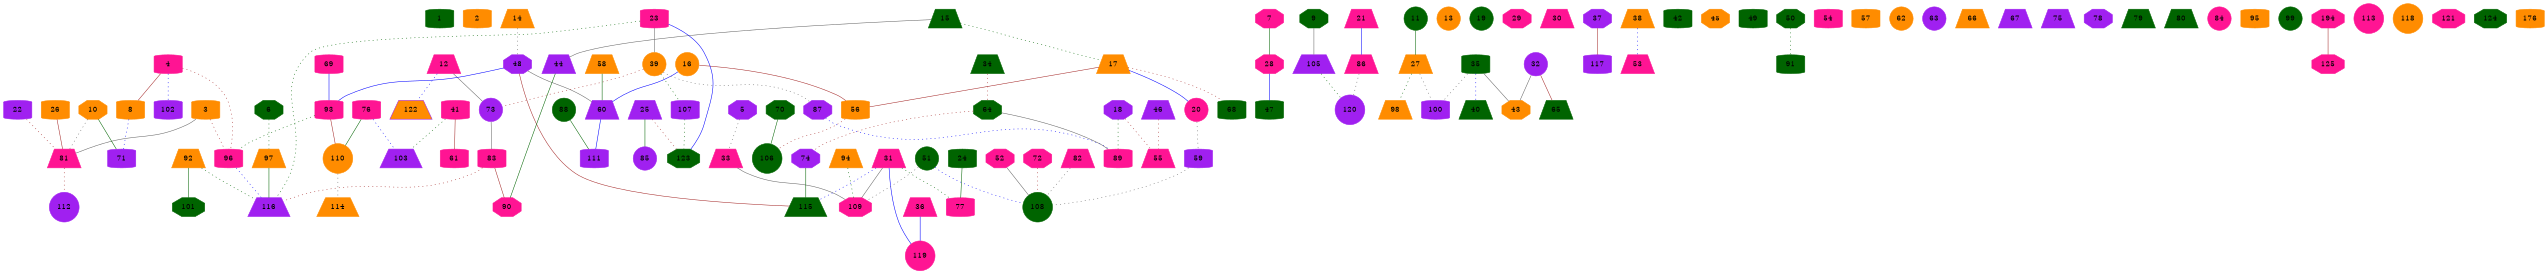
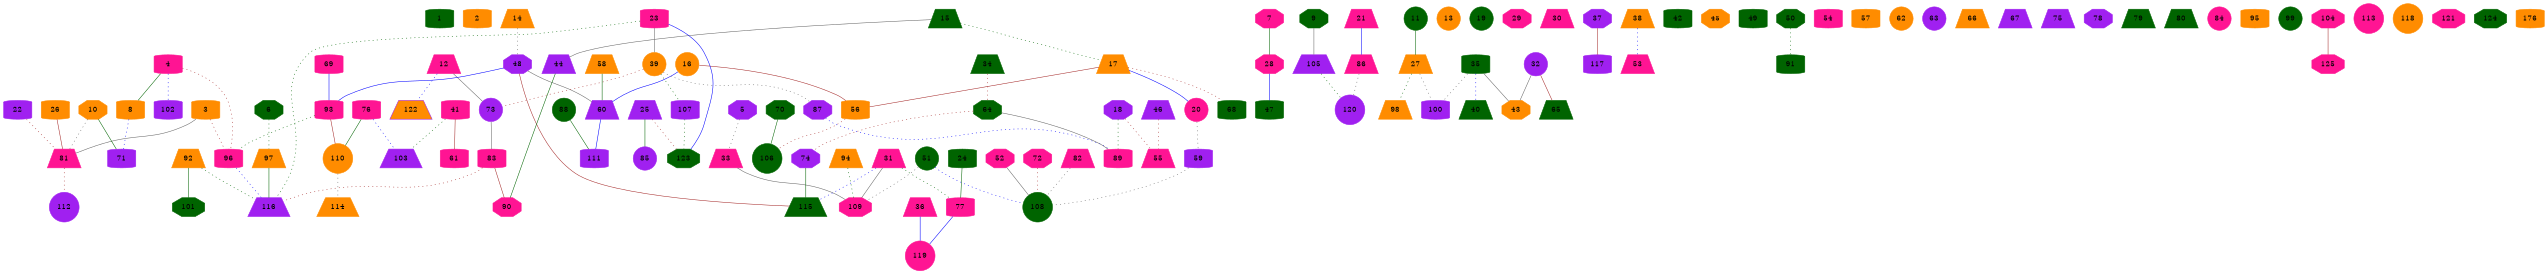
node "194": label "194" -> "104"
edge "4" -- "8": color brown -> darkgreen
edge "31" -- "119": now "77" -- "119"
